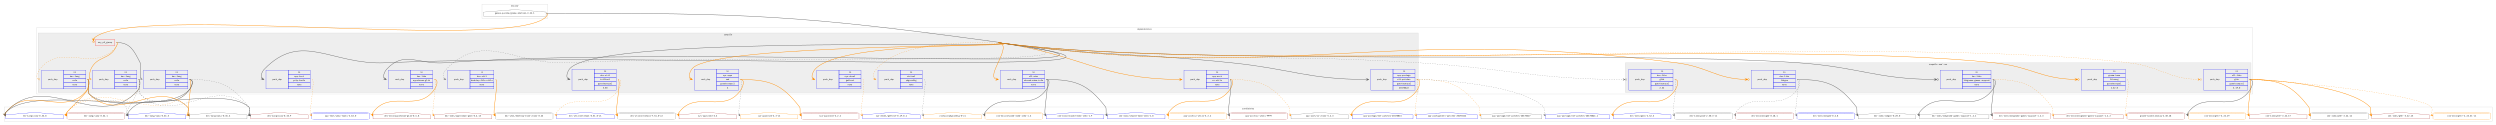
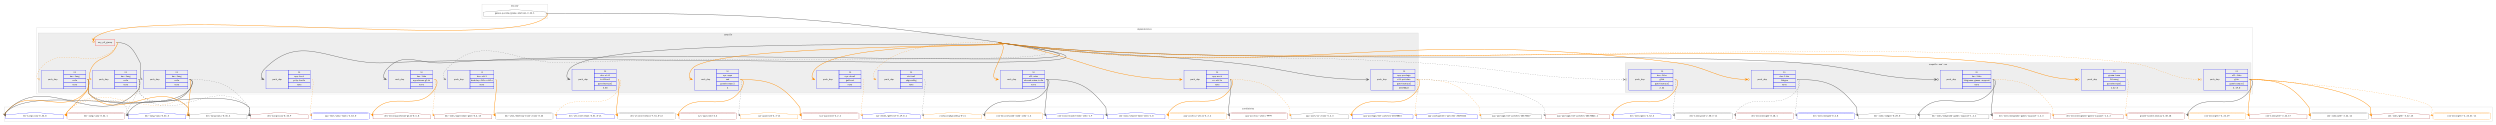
node "sys-apps/sed-4.4": shape house -> cylinder
node "app-portage/elt-patches-20170826.1": color blue -> brown
